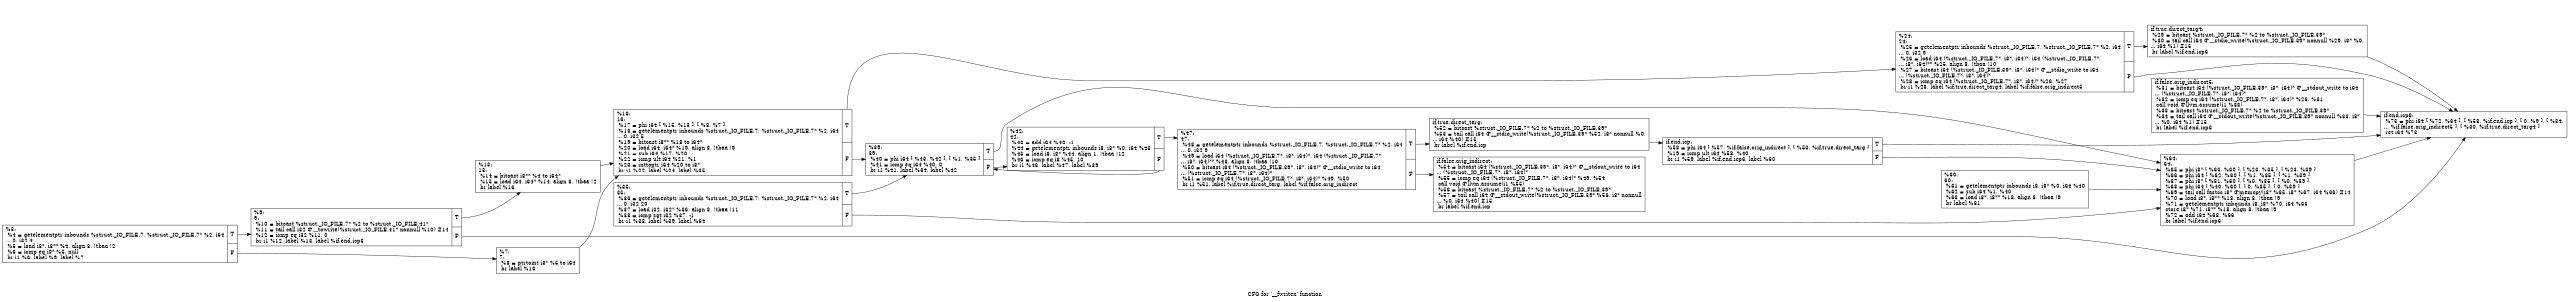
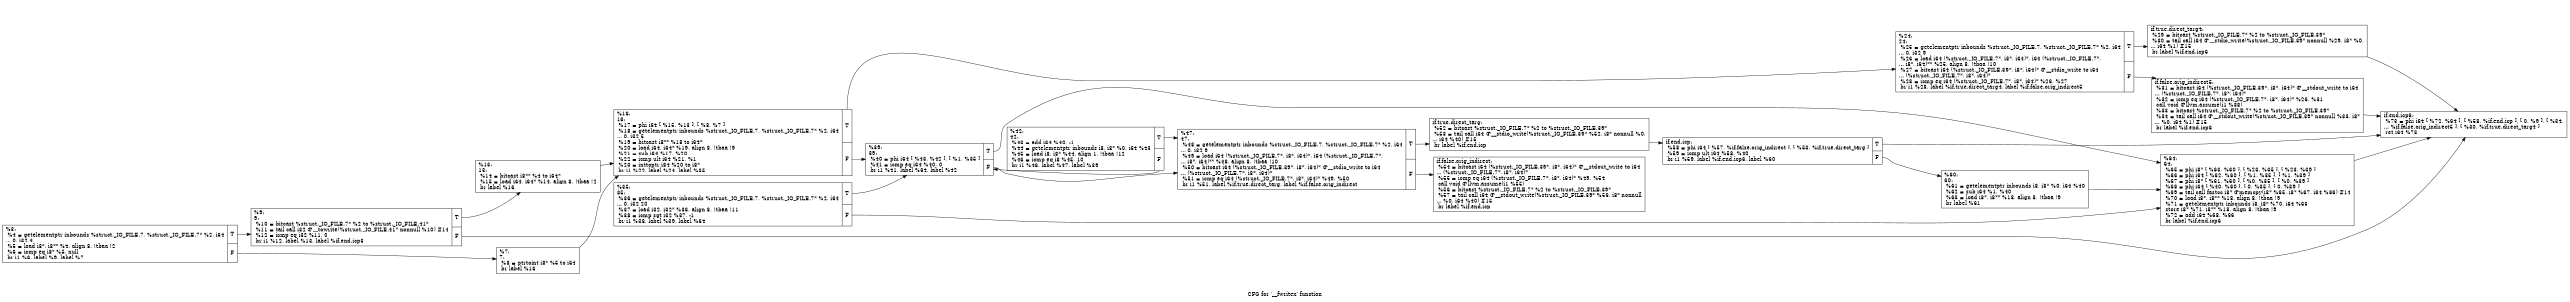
edge "%24:" -> "if.end.icp6:": now "%24:" -> "if.false.orig_indirect5:"
node "if.end.icp:": text "%19 = icmp ult i64 %58, %40" -> "%59 = icmp ult i64 %58, %40"
edge "if.end.icp:" -> "%64:": now "if.end.icp:" -> "%60:"
node "%16:": text "%23 = inttoptr i64 %20 to i8*" -> "%23 = inttoptr i84 %20 to i8*"
edge "%39:" -> "%42:": now "%39:" -> "%47:"
